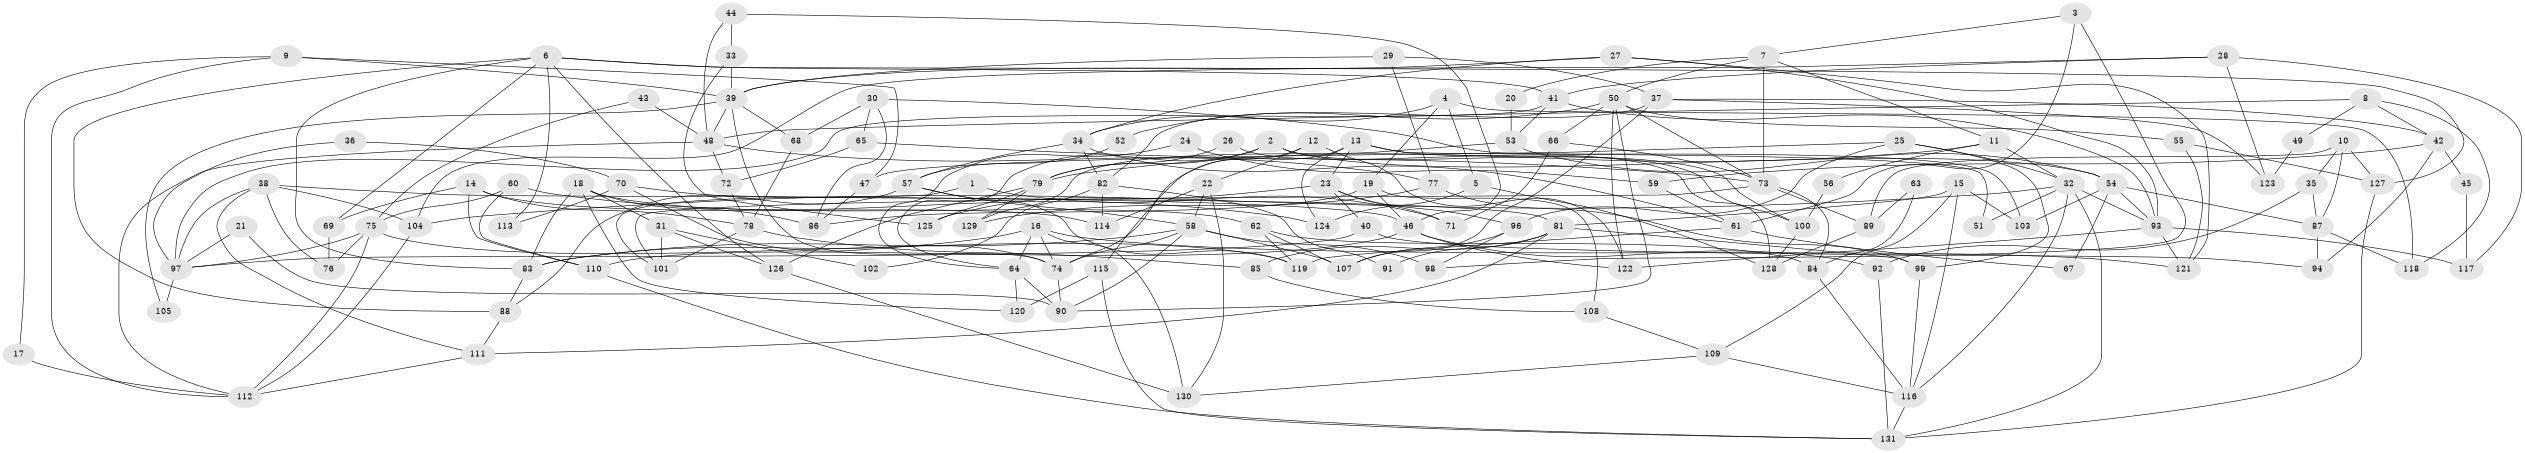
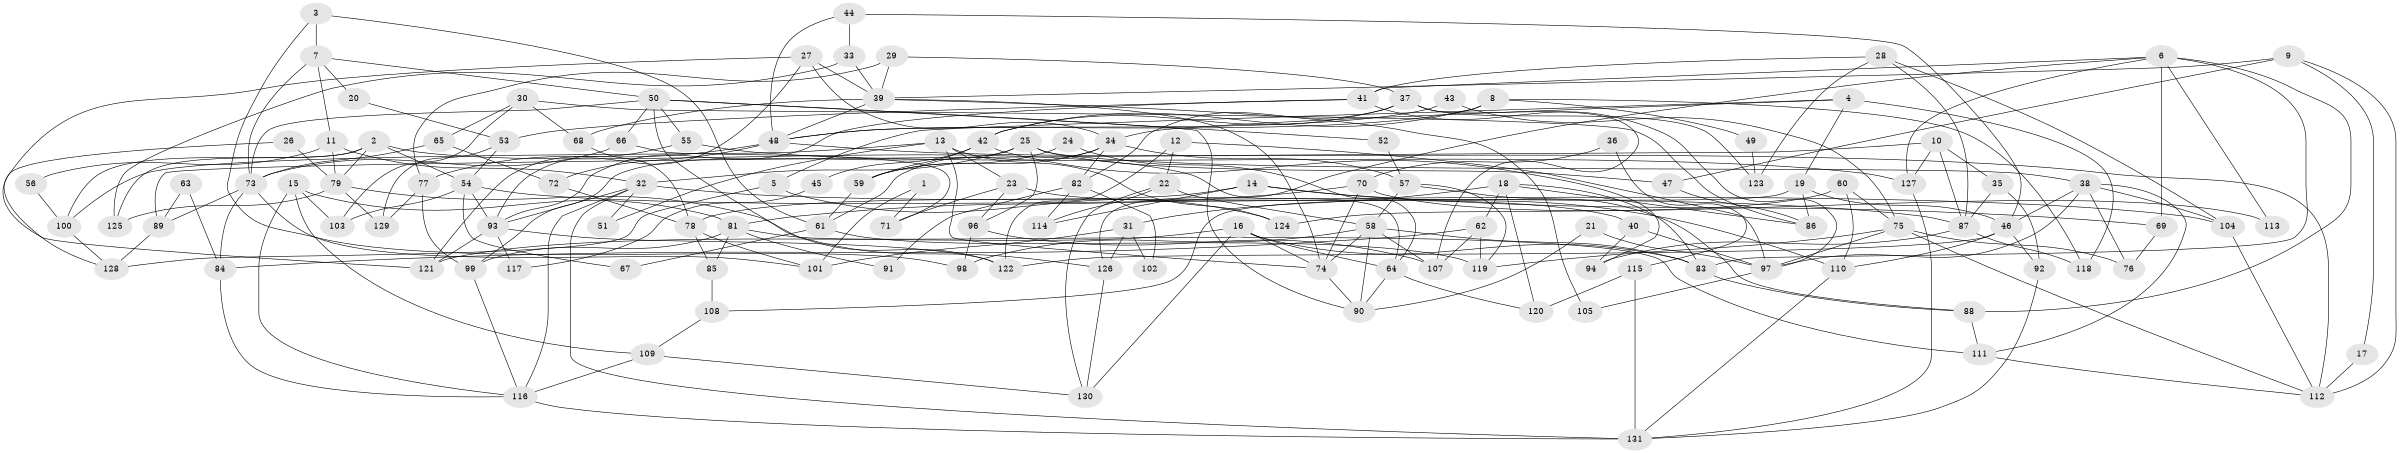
edge "28" -- "117": now "28" -- "87"
edge "34" -- "59": added
edge "25" -- "38": added
edge "23" -- "125": now "2" -- "125"
